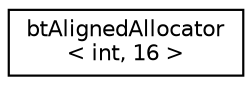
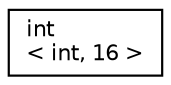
node "btAlignedAllocator < int, 16 >": label "btAlignedAllocator < int, 16 >" -> "int < int, 16 >"
